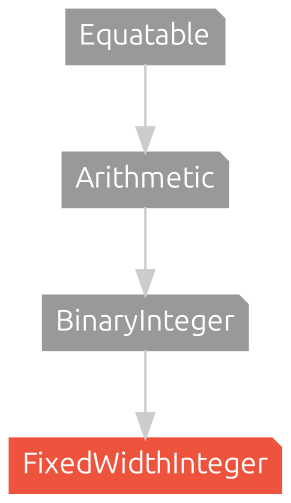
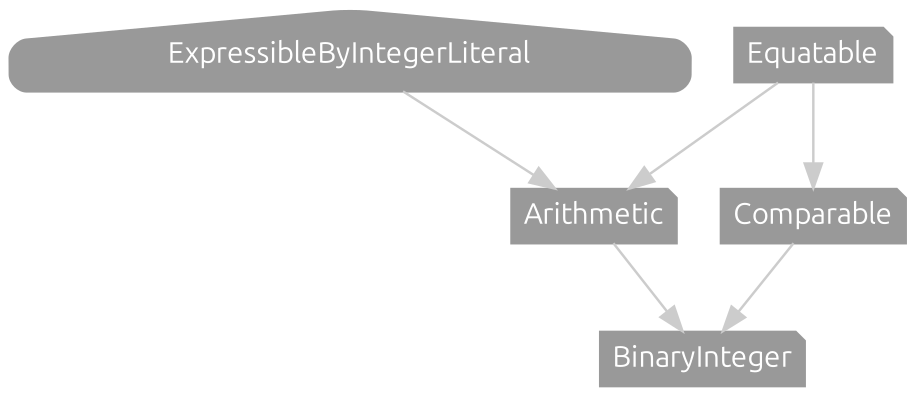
node "ExpressibleByIntegerLiteral": added
node "Comparable": added
node "FixedWidthInteger": removed
